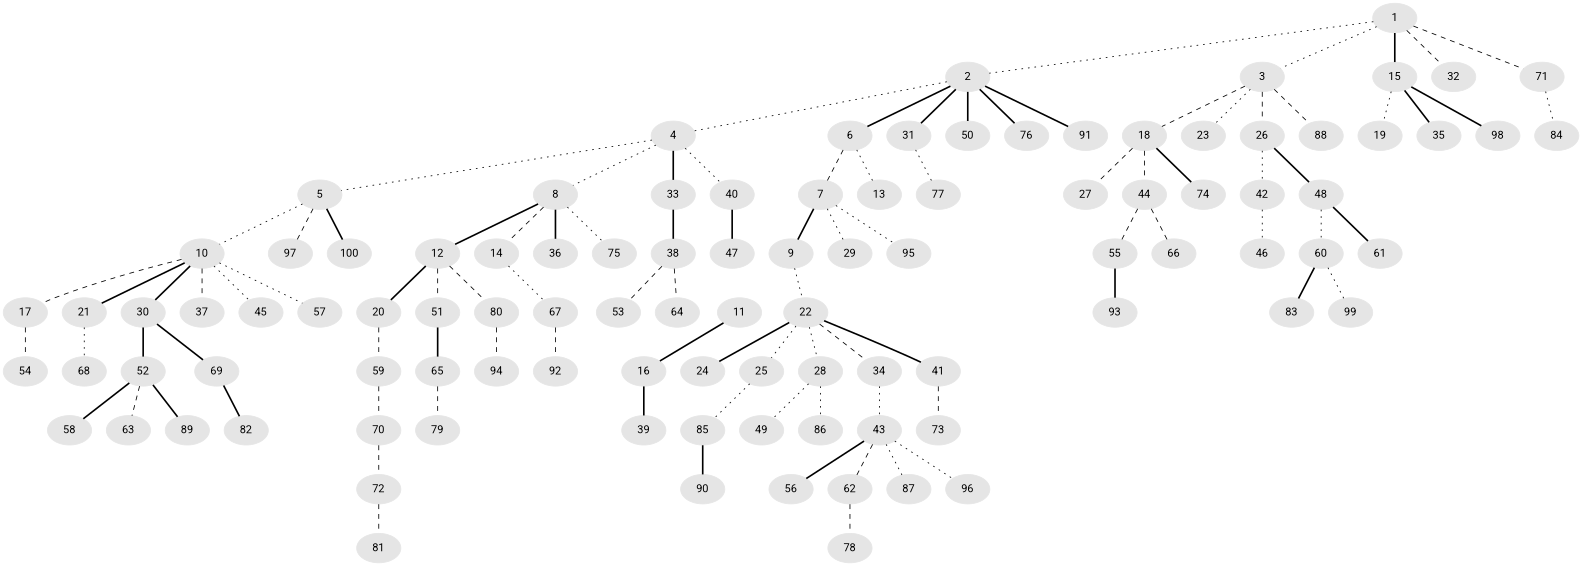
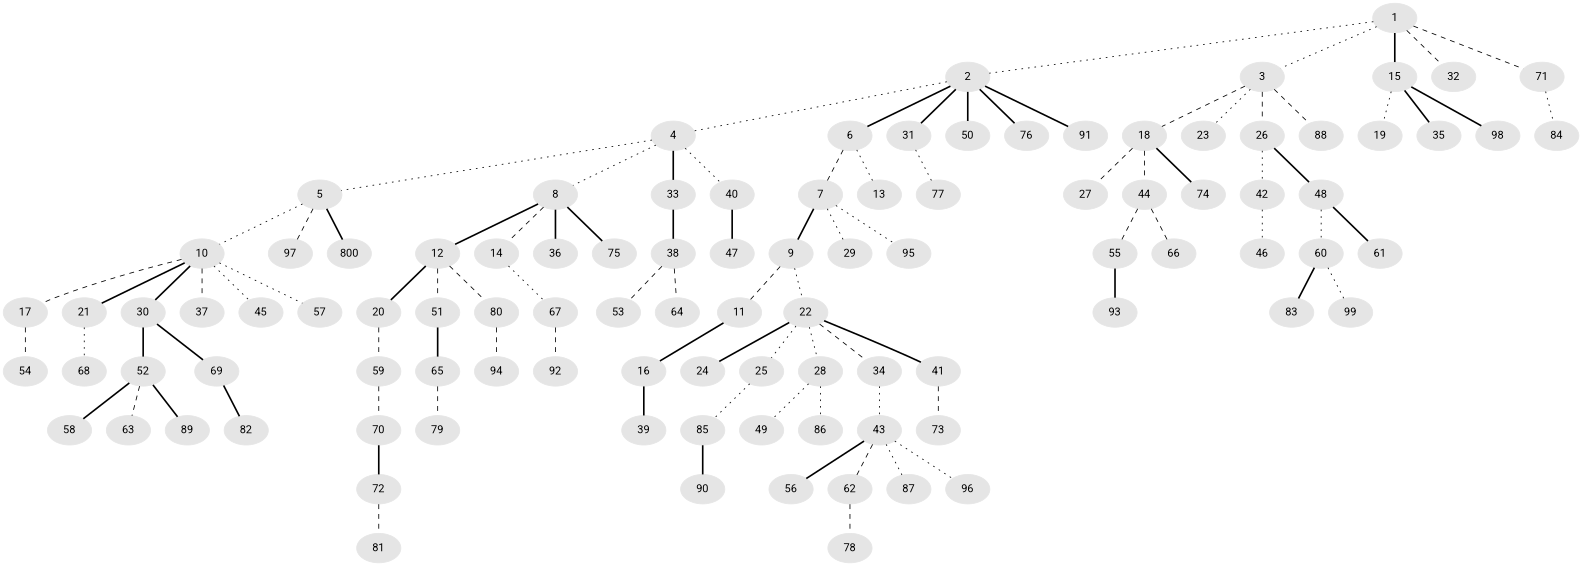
edge "8" -- "75": style dotted -> bold
node "100": label "100" -> "800"
edge "9" -- "11": added
edge "70" -- "72": style dashed -> bold
